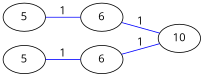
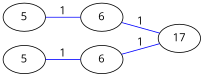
node "10": label "10" -> "17"
